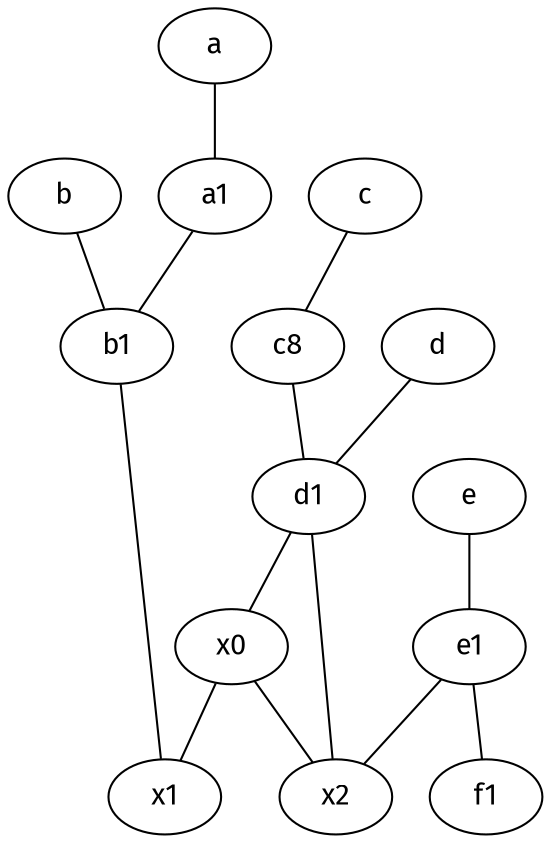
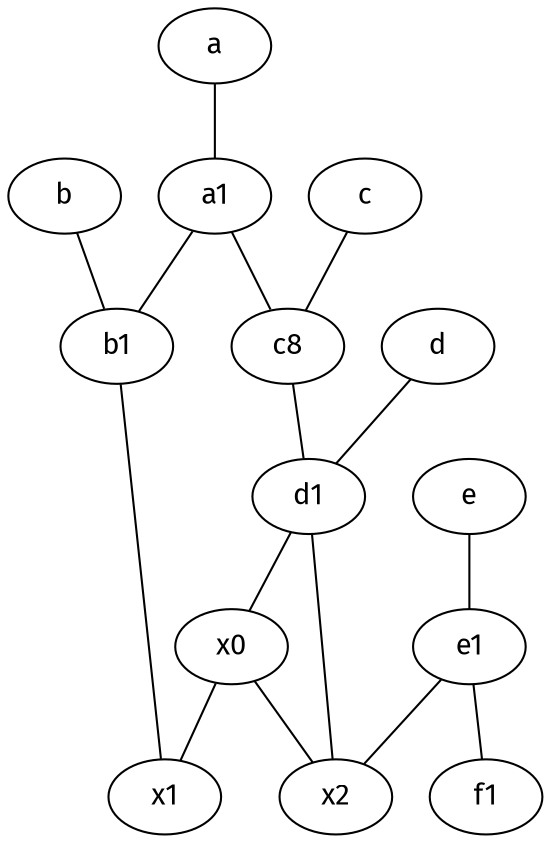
edge "a1" -- "c8": added
